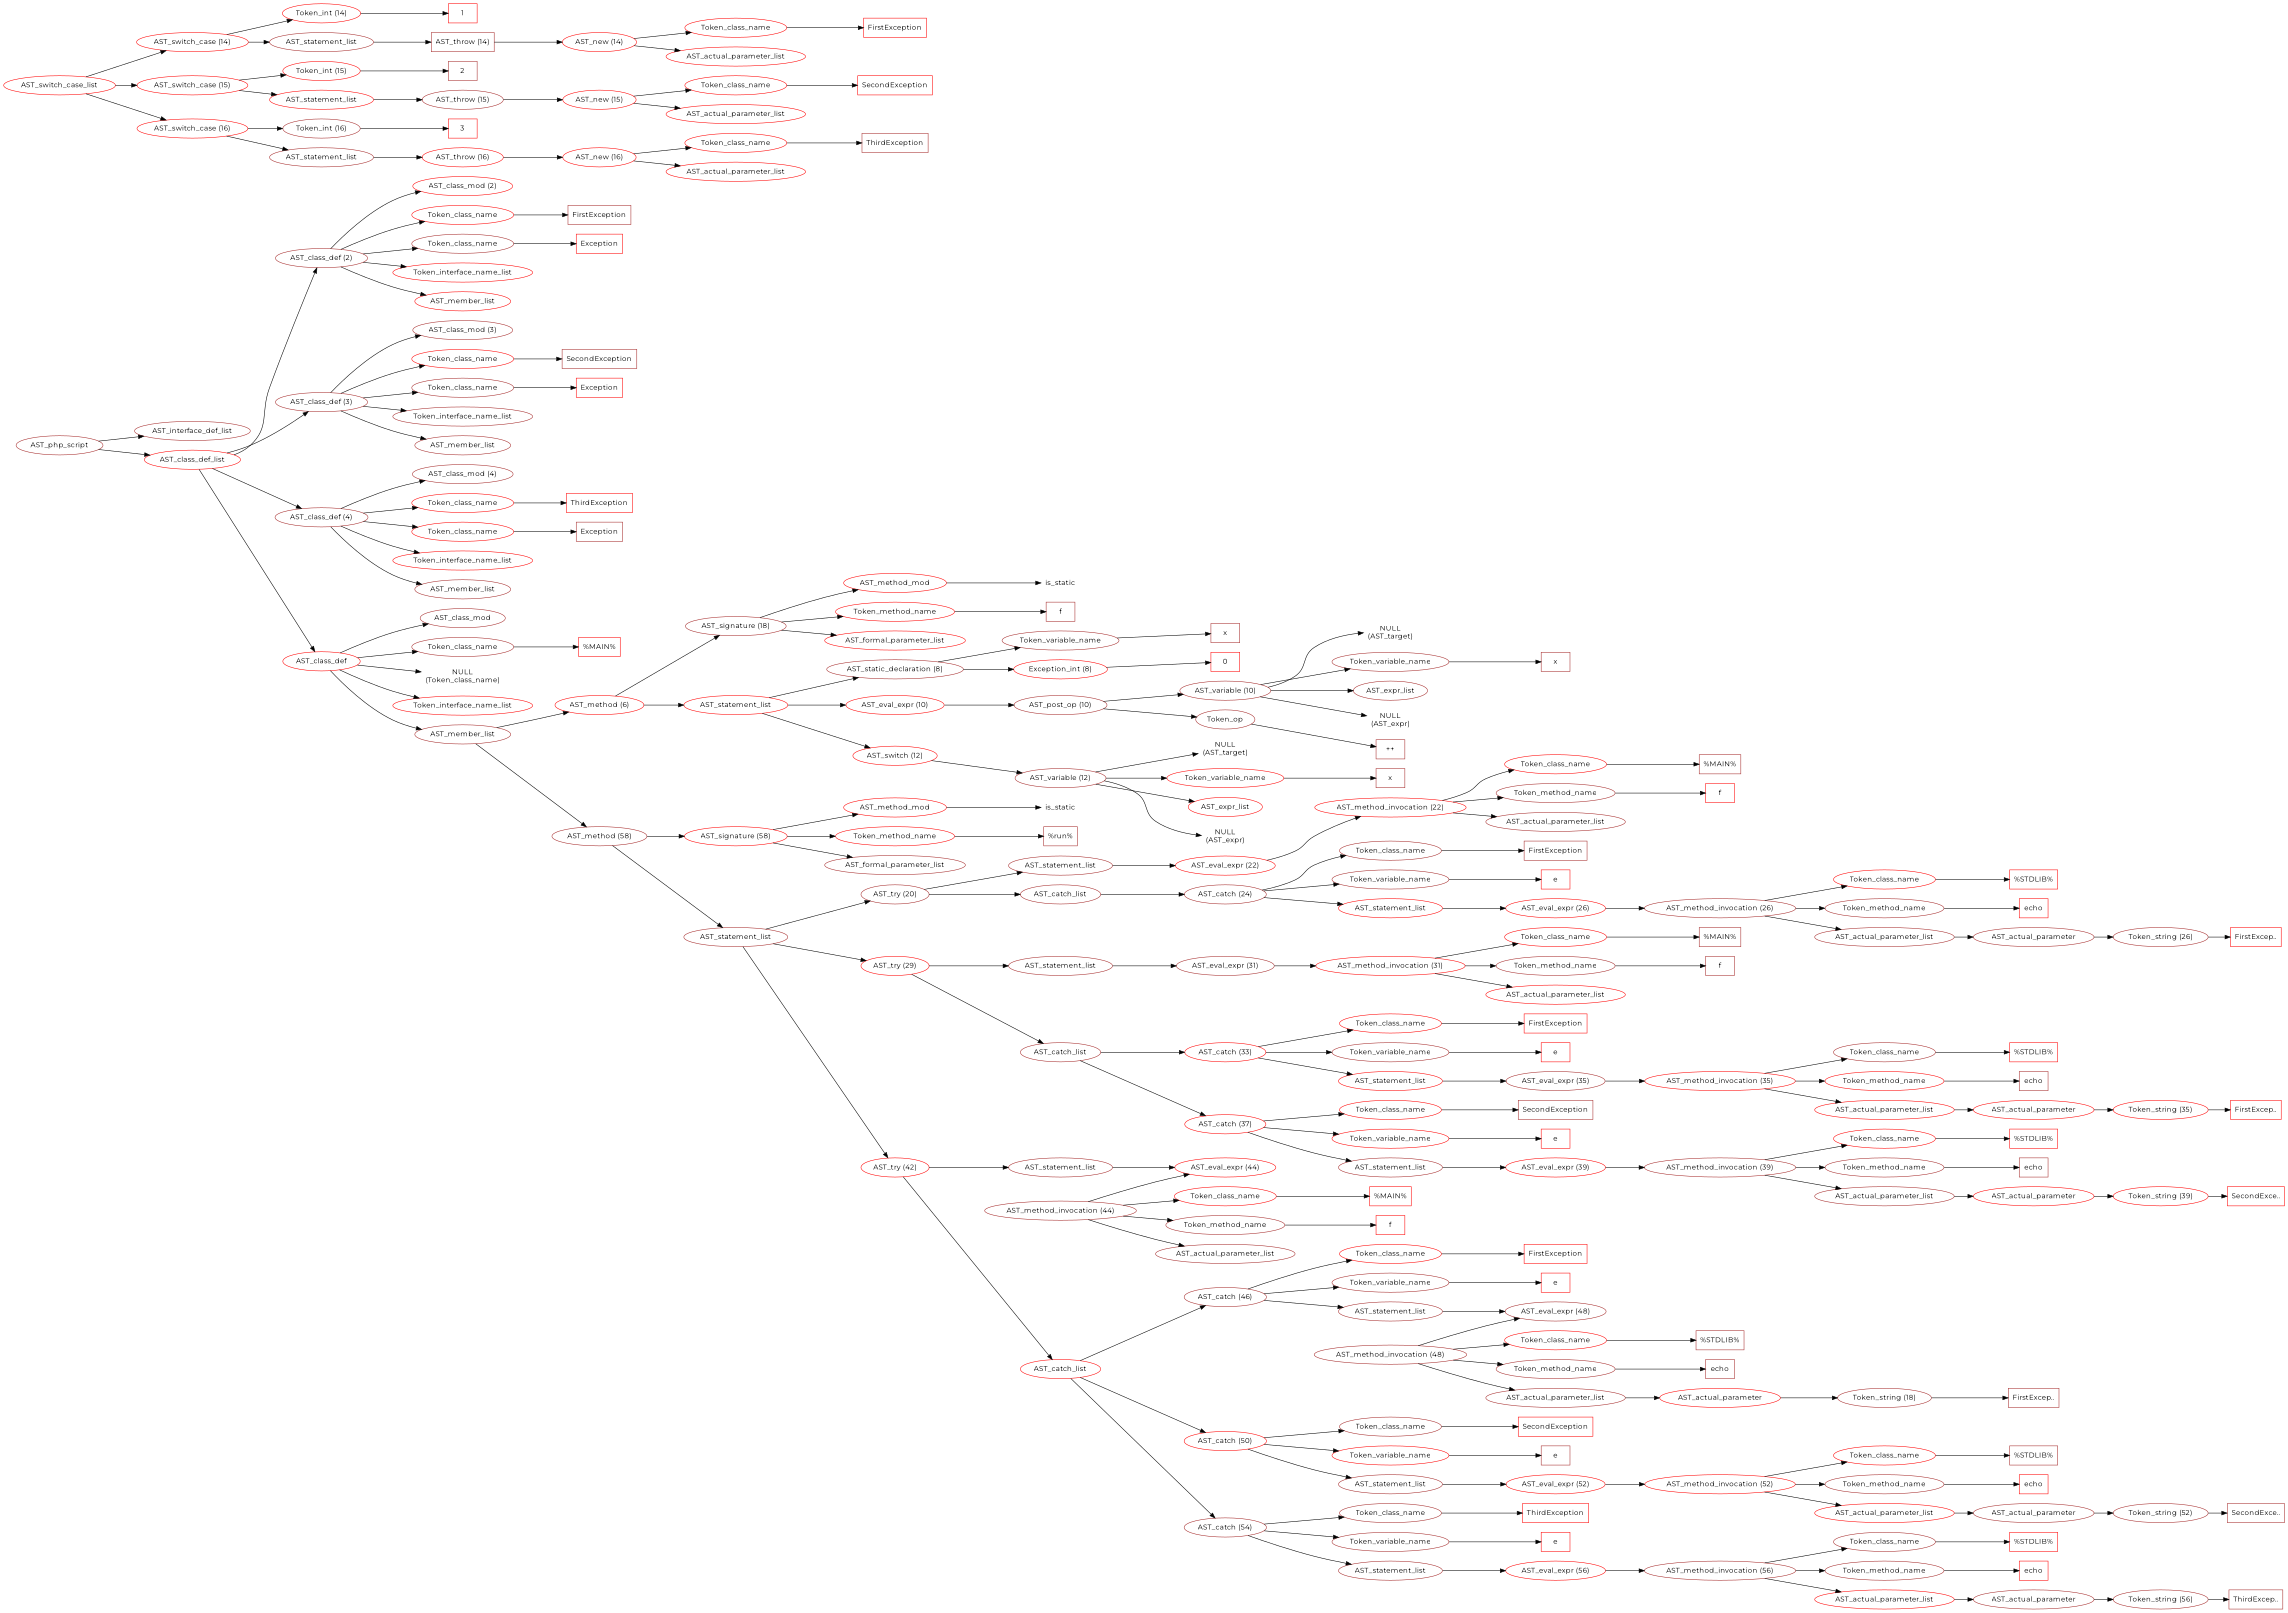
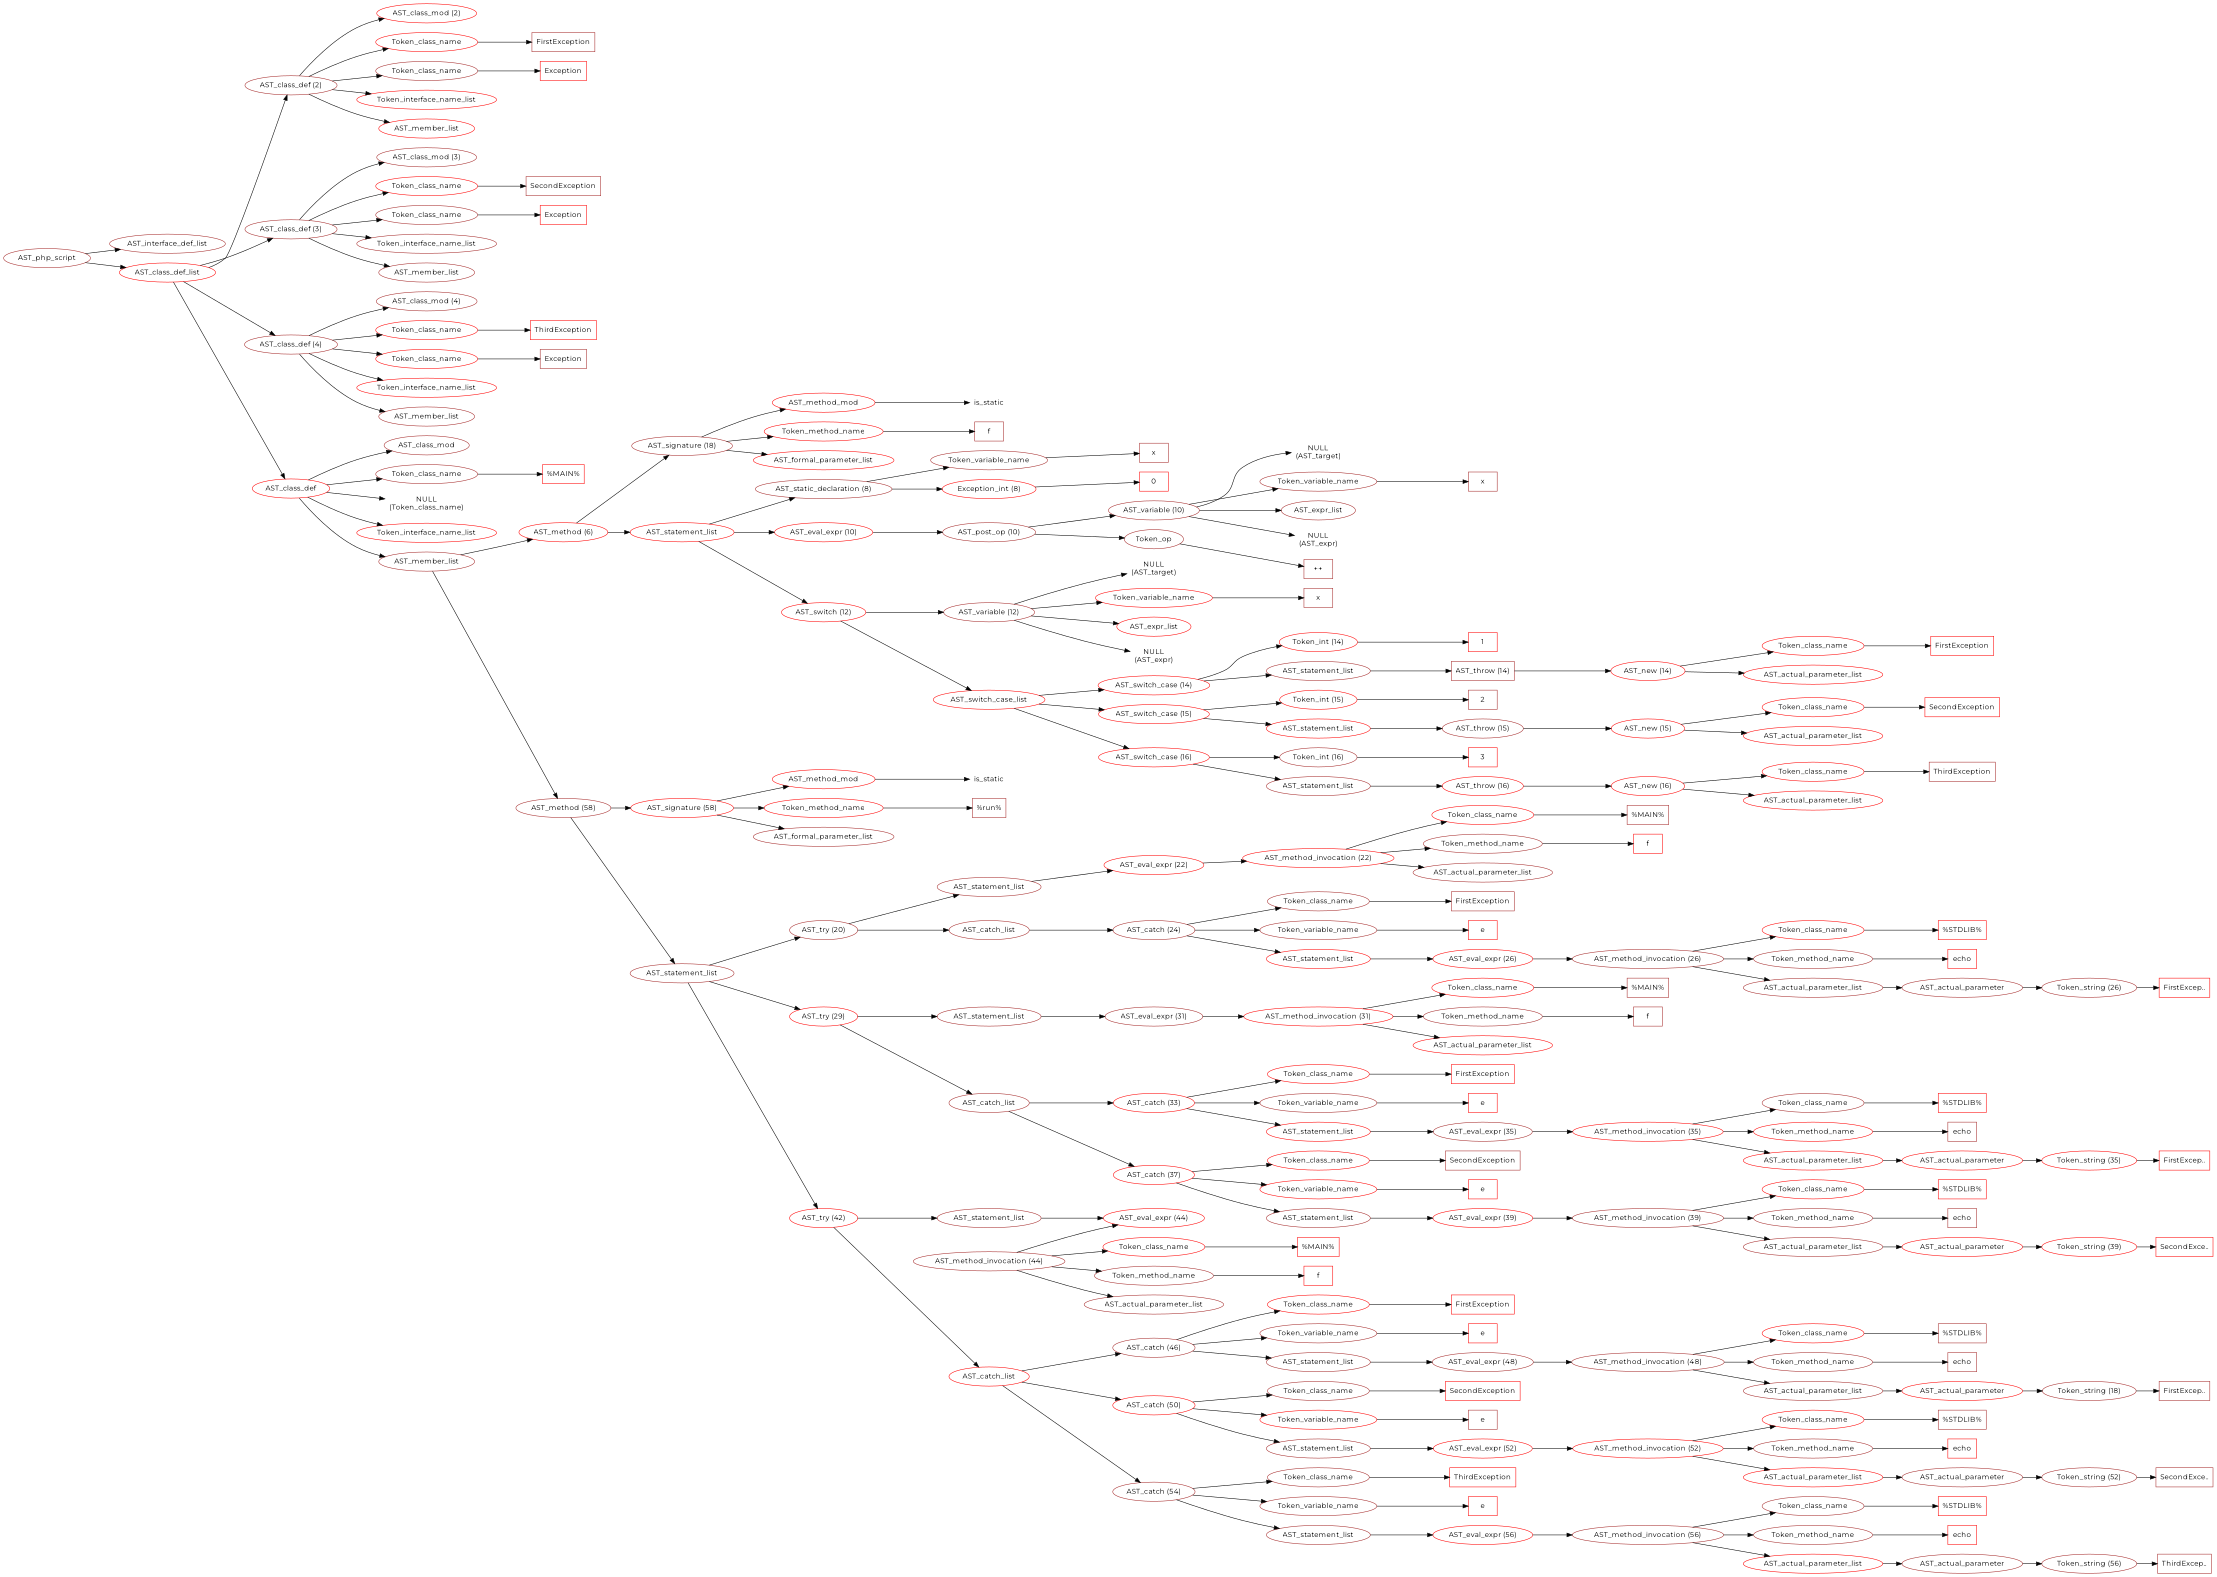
edge "AST_switch (12)" -> "AST_switch_case_list": added
edge "AST_method_invocation (48)" -> "AST_eval_expr (48)": reversed
